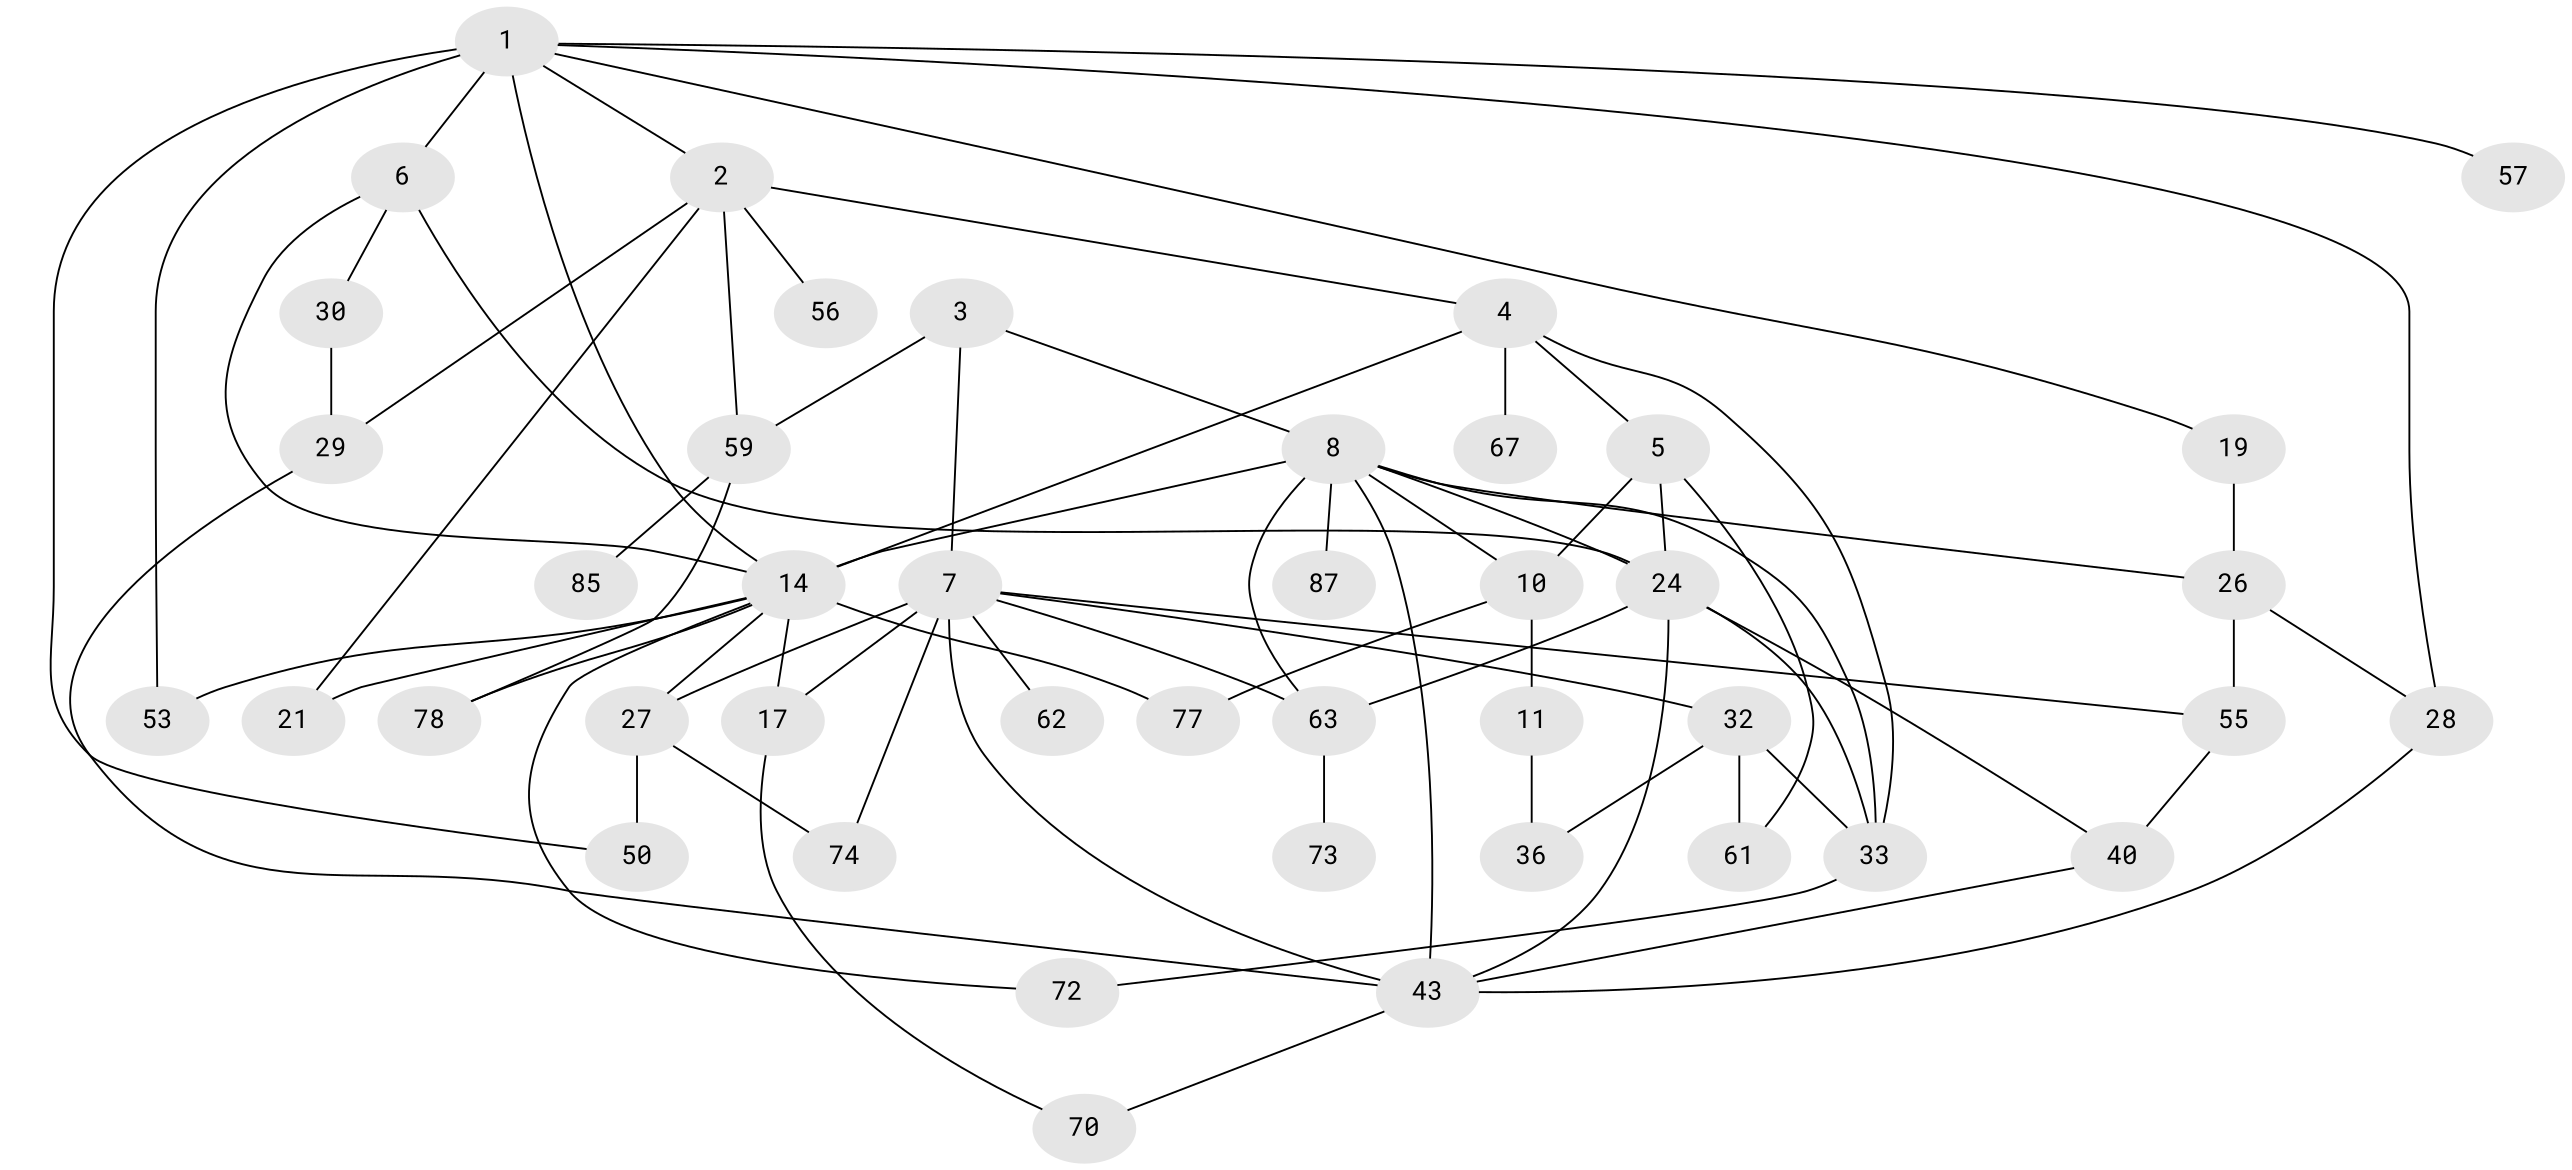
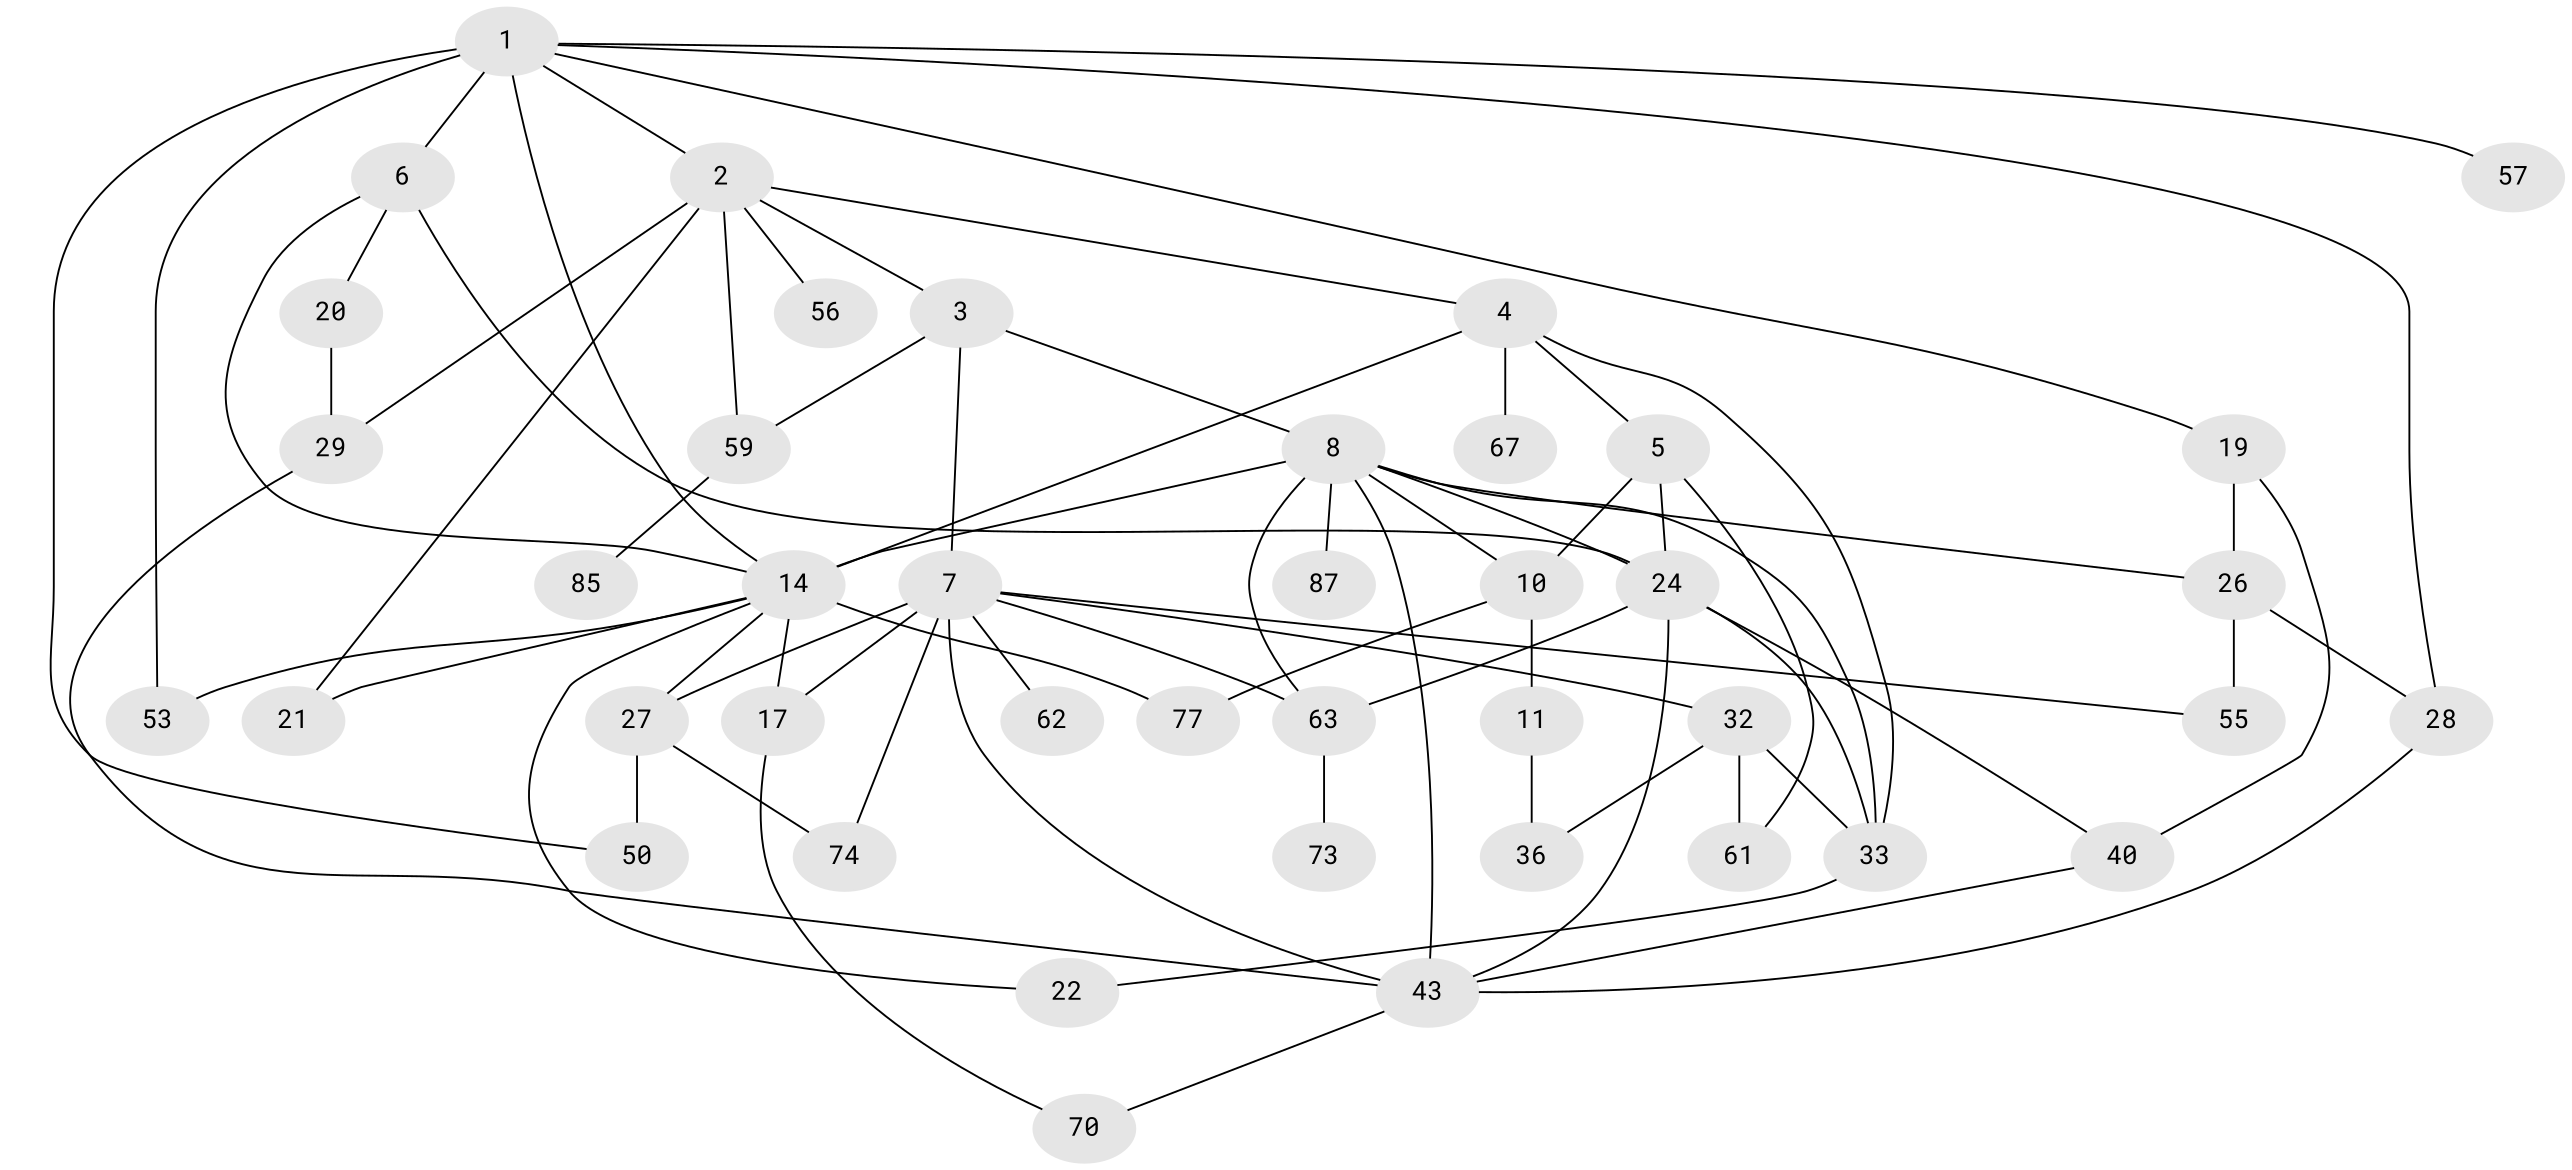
edge "2" -- "3": added
node "30": label "30" -> "20"
node "78": removed
edge "55" -- "40": now "19" -- "40"
node "72": label "72" -> "22"
